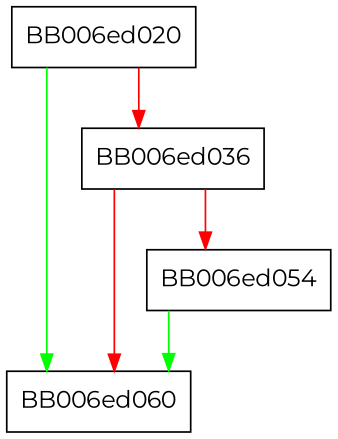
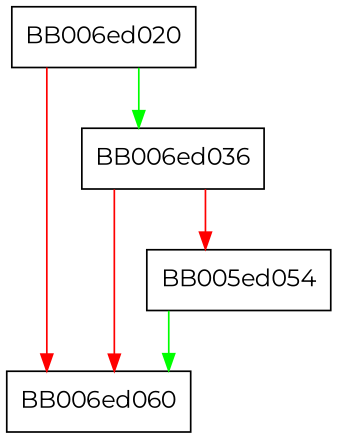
edge "BB006ed020" -> "BB006ed036": color red -> green
edge "BB006ed020" -> "BB006ed060": color green -> red
node "BB006ed054": label "BB006ed054" -> "BB005ed054"
